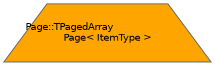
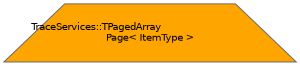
node "Page::TPagedArray Page< ItemType >": label "Page::TPagedArray Page< ItemType >" -> "TraceServices::TPagedArray Page< ItemType >"
